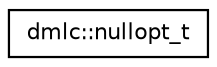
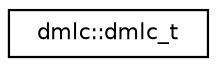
node "dmlc::nullopt_t": label "dmlc::nullopt_t" -> "dmlc::dmlc_t"
